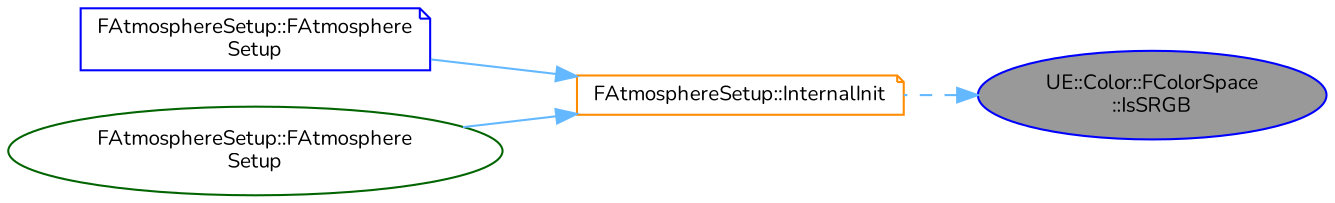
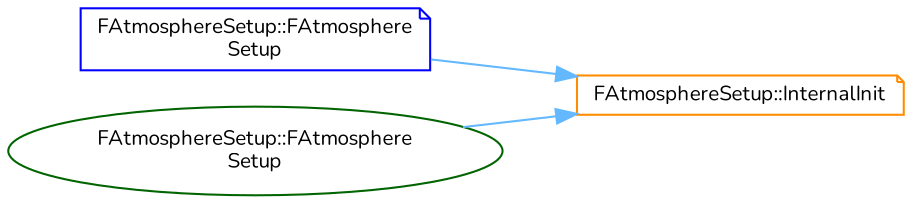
node "UE::Color::FColorSpace ::IsSRGB": removed
